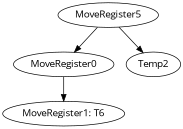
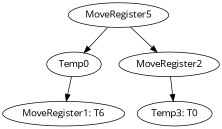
node "MoveRegister0": label "MoveRegister0" -> "Temp0"
node "Temp2": label "Temp2" -> "MoveRegister2"
node "Temp3: T0": added
